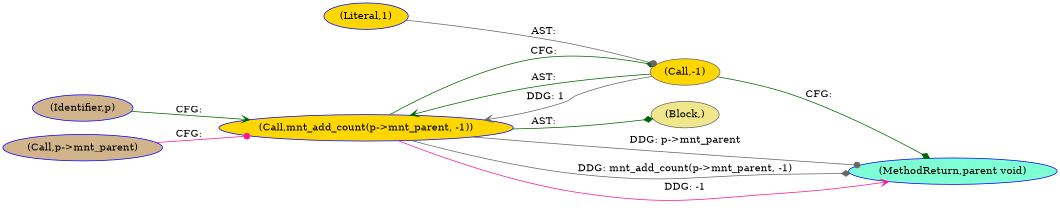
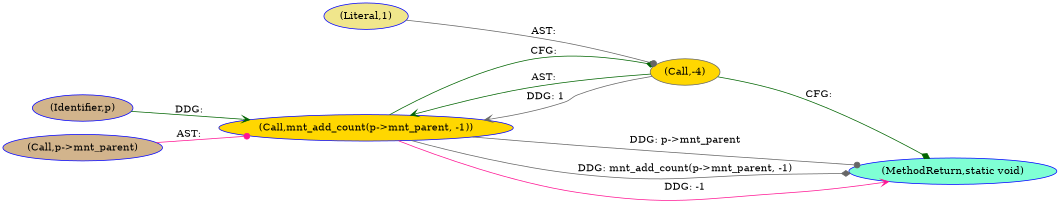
node "(Literal,1)": fillcolor gold -> khaki
node "(Call,-1)": label "(Call,-1)" -> "(Call,-4)"
edge "(Identifier,p)" -> "(Call,mnt_add_count(p->mnt_parent, -1))": label "CFG: " -> "DDG: "
node "(Block,)": removed
edge "(Call,p->mnt_parent)" -> "(Call,mnt_add_count(p->mnt_parent, -1))": label "CFG: " -> "AST: "
node "(MethodReturn,parent void)": label "(MethodReturn,parent void)" -> "(MethodReturn,static void)"
